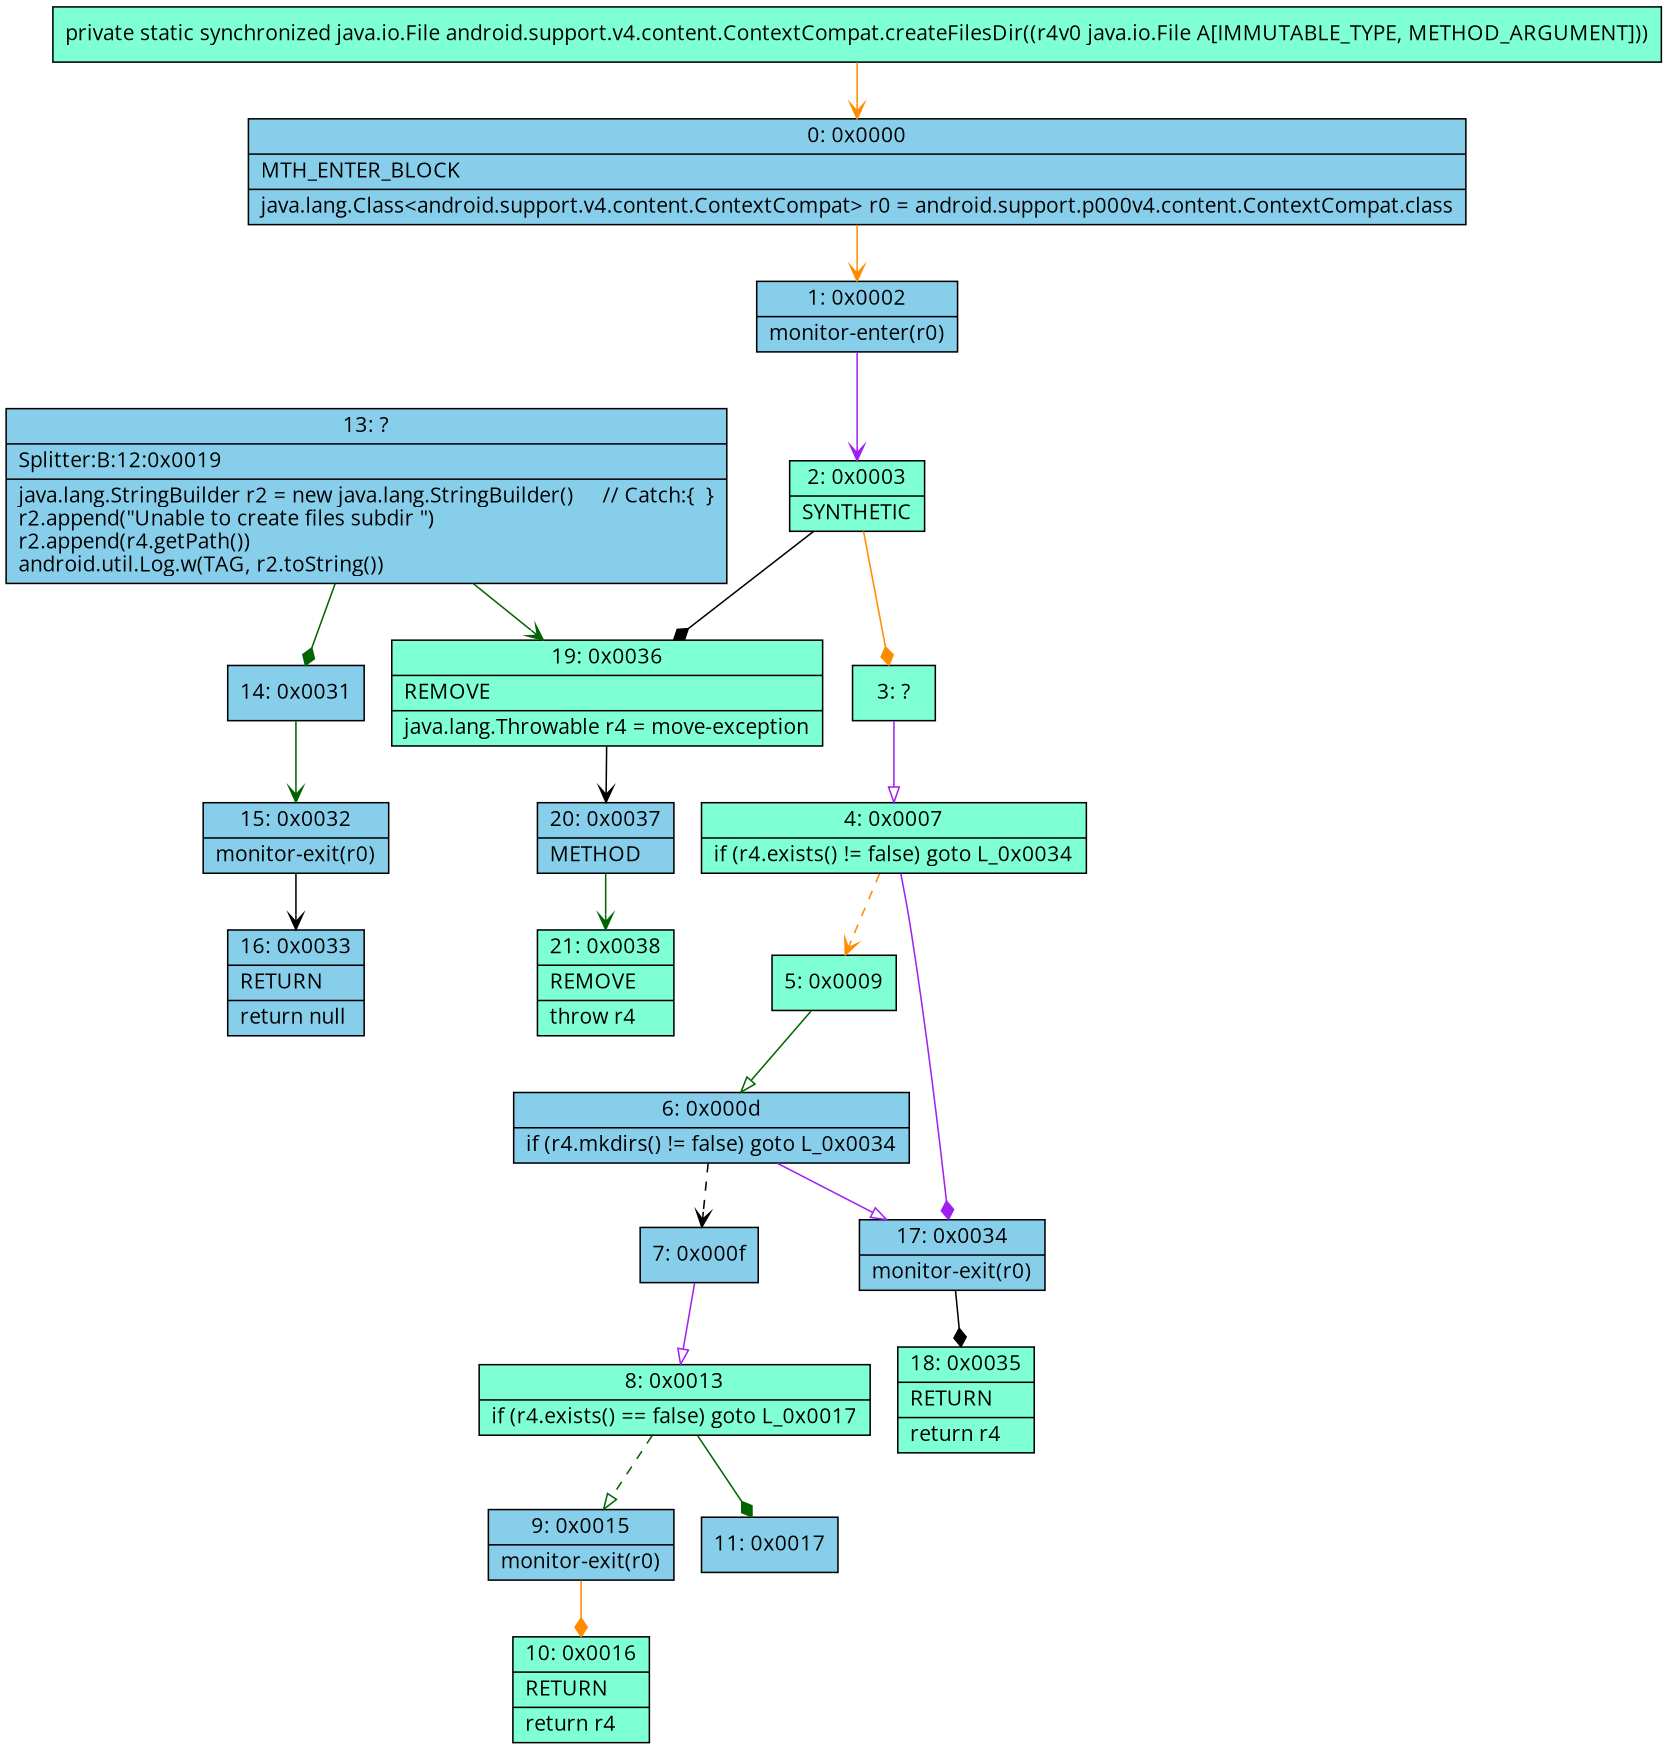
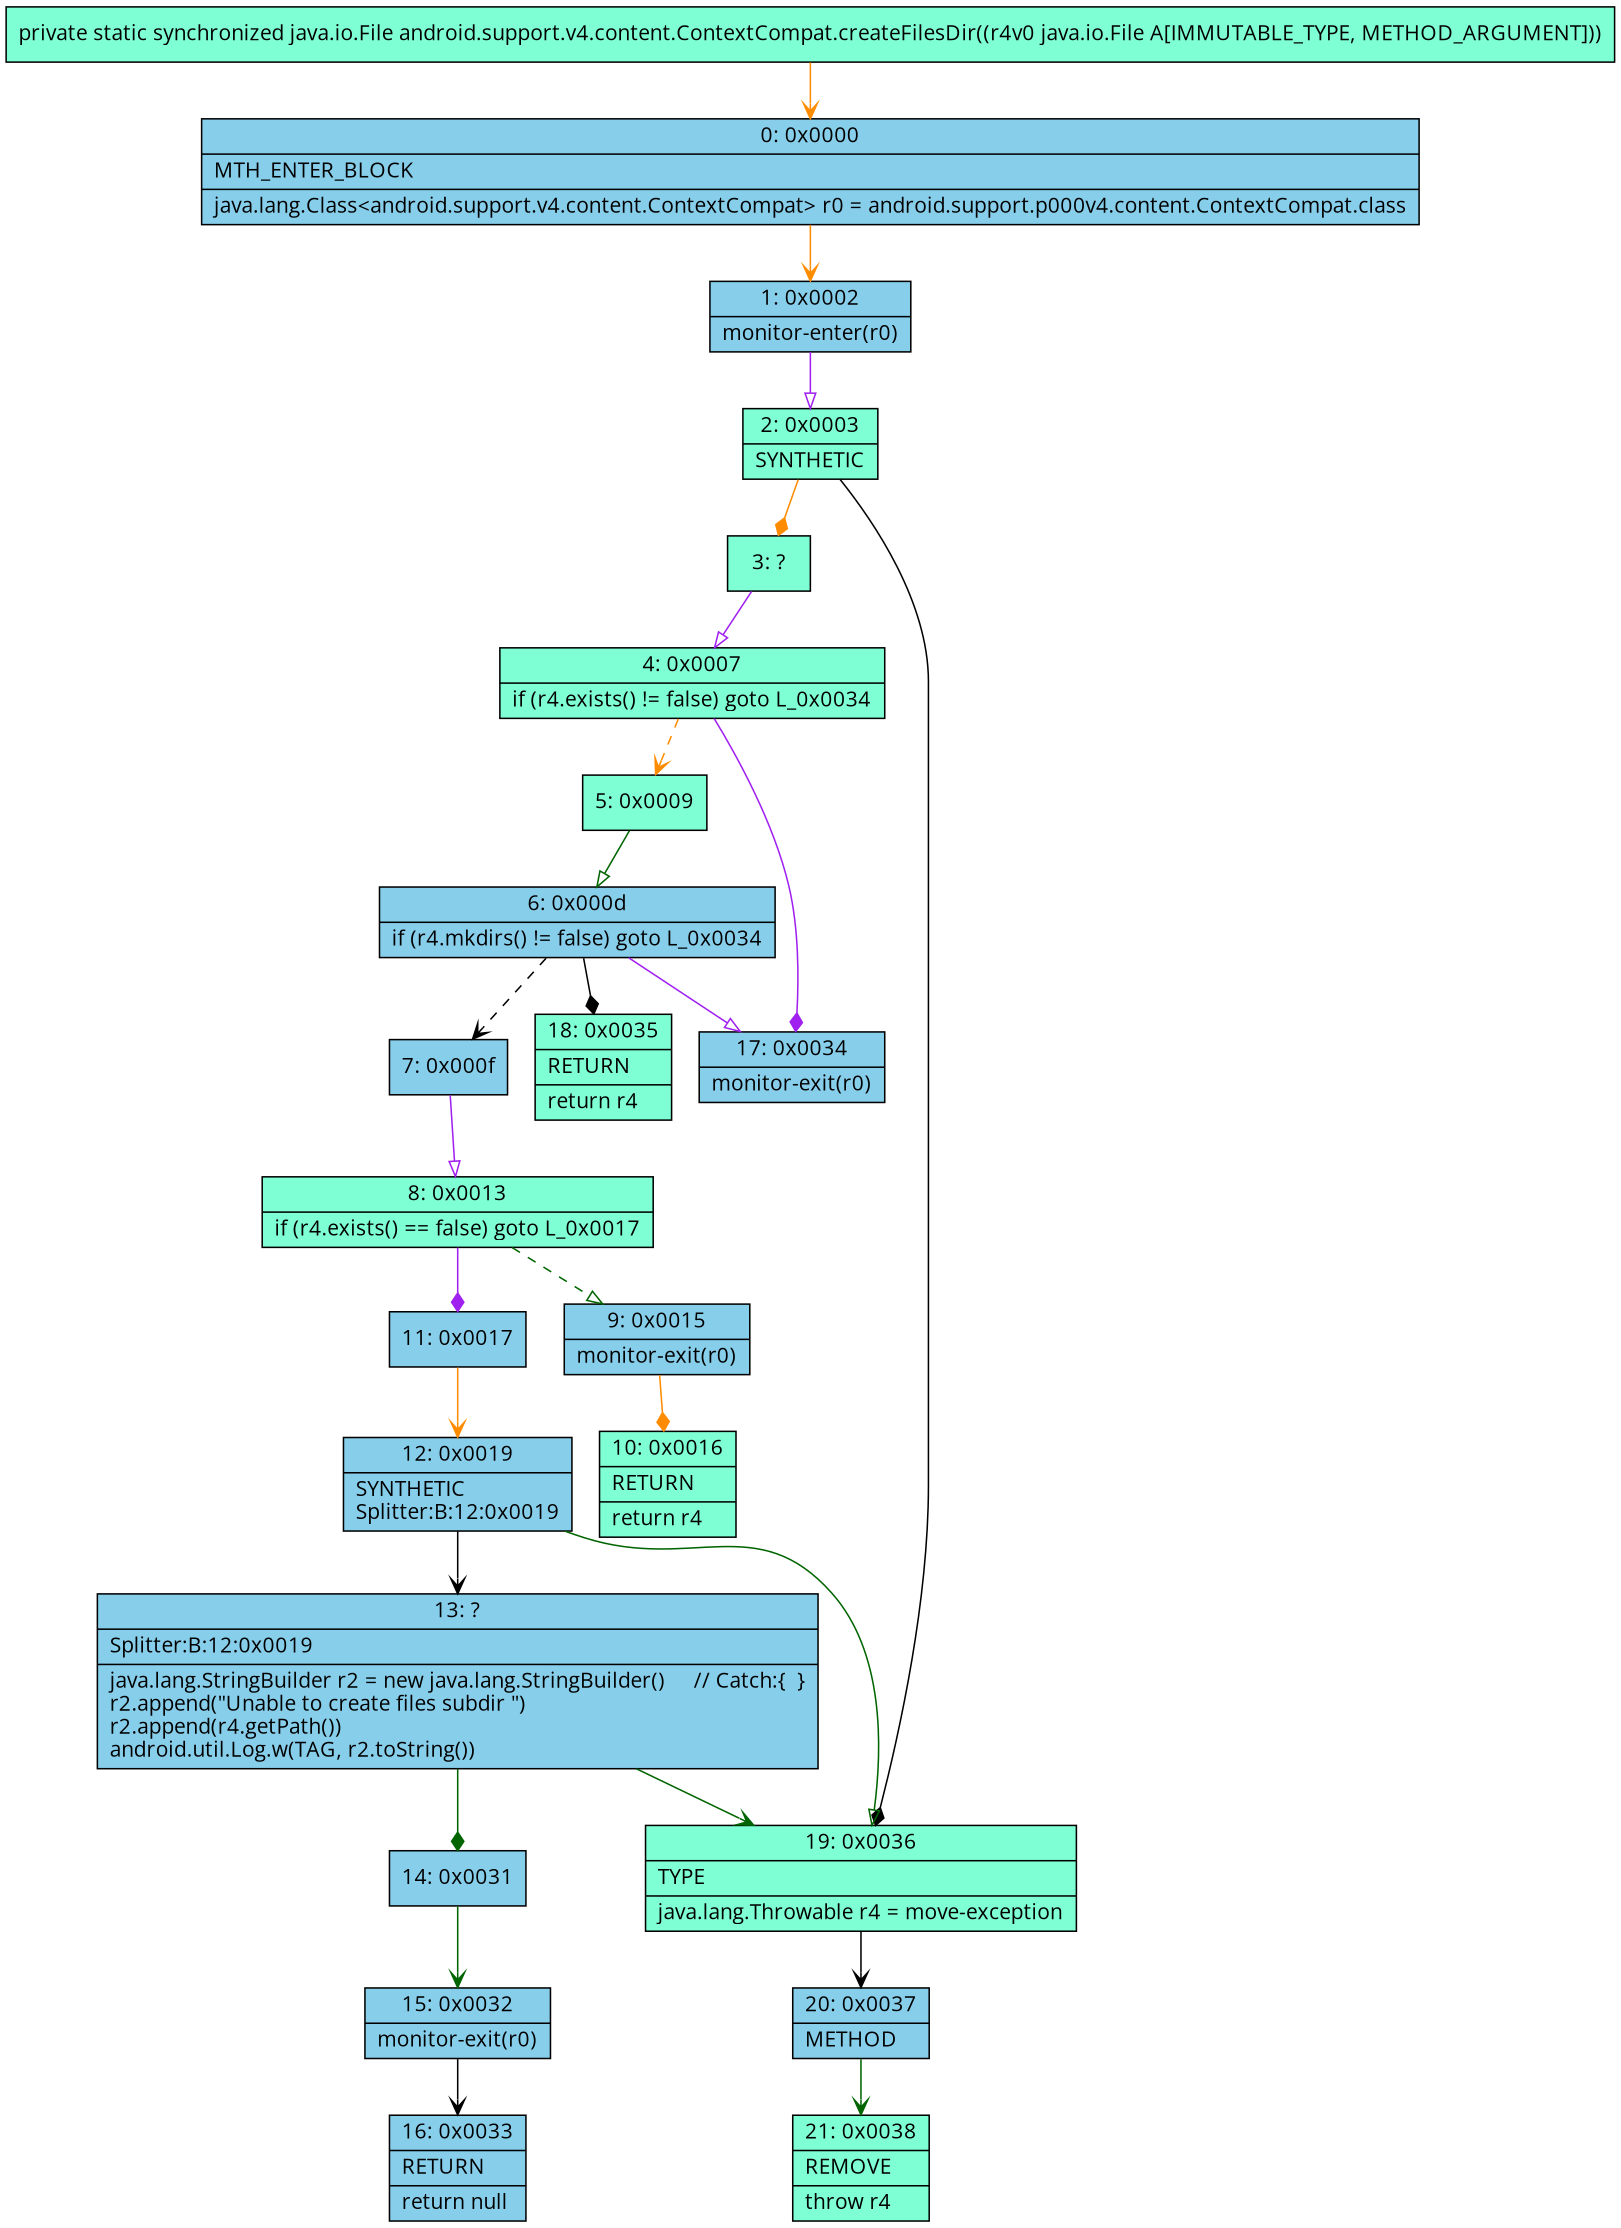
edge "1: 0x0002" -> "2: 0x0003": arrowhead vee -> onormal
node "19: 0x0036": text "REMOVE" -> "TYPE"
edge "17: 0x0034" -> "18: 0x0035": now "6: 0x000d" -> "18: 0x0035"
edge "8: 0x0013" -> "11: 0x0017": color darkgreen -> purple
node "12: 0x0019": added
